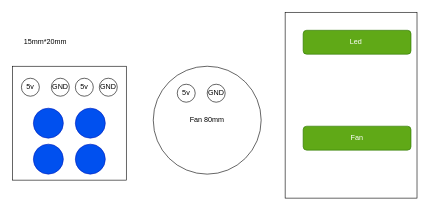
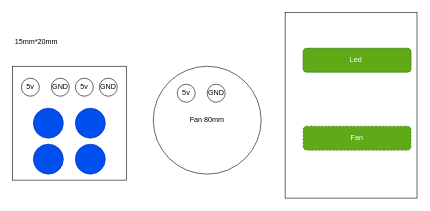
node "15mm*20mm": moved (45, 42) -> (36, 42)
node "Led": moved (357, 42) -> (357, 60)
node "Fan": style solid -> dashed
